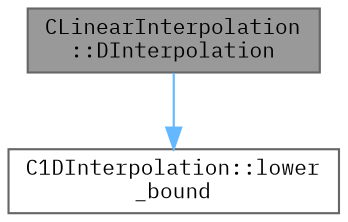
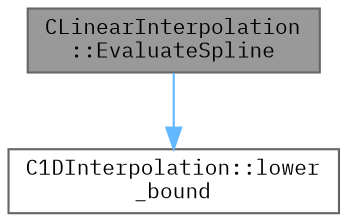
node "CLinearInterpolation ::DInterpolation": label "CLinearInterpolation ::DInterpolation" -> "CLinearInterpolation ::EvaluateSpline"
